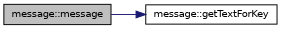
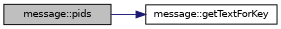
node "message::message": label "message::message" -> "message::pids"
